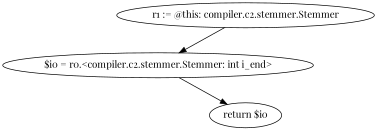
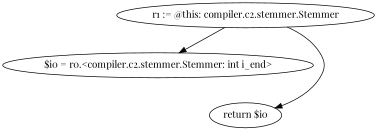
edge "$i0 = r0.<compiler.c2.stemmer.Stemmer: int i_end>" -> "return $i0": now "r1 := @this: compiler.c2.stemmer.Stemmer" -> "return $i0"
